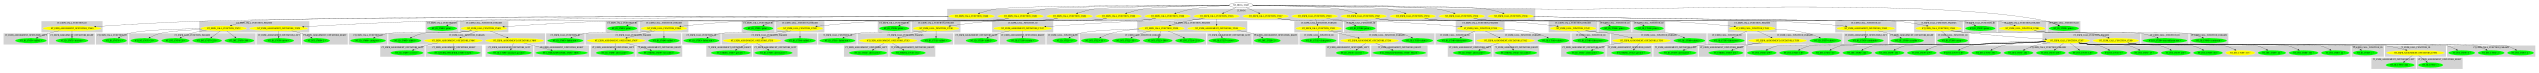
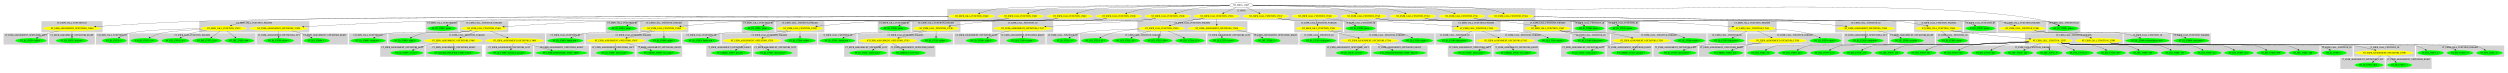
node "NT_INT_17588< 317 >": fillcolor yellow -> green
node "NT_INT_17585< 22 >": removed
